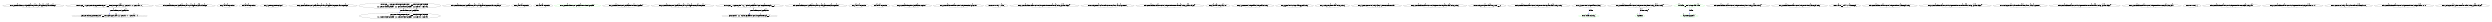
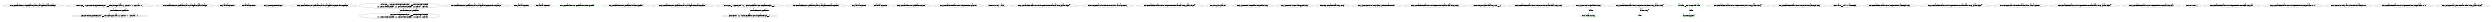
node "Entry CommandLine.JoinTo.Specification.IsOption()": label "Entry CommandLine.JoinTo.Specification.IsOption()" -> "Entry CommandLine.Core.Specification.IsOption()"
node "Entry lambda.String(char, int)": label "Entry lambda.String(char, int)" -> "Entry string.String(char, int)"
node "Entry Append.Text.StringBuilder.Append(string)": label "Entry Append.Text.StringBuilder.Append(string)" -> "Entry System.Text.StringBuilder.Append(string)"
node "Entry string.CompareOrdinal(string, string)": label "Entry string.CompareOrdinal(string, string)" -> "Exit string.CompareOrdinal(string, string)"
node "arguments": label "arguments" -> "others"
